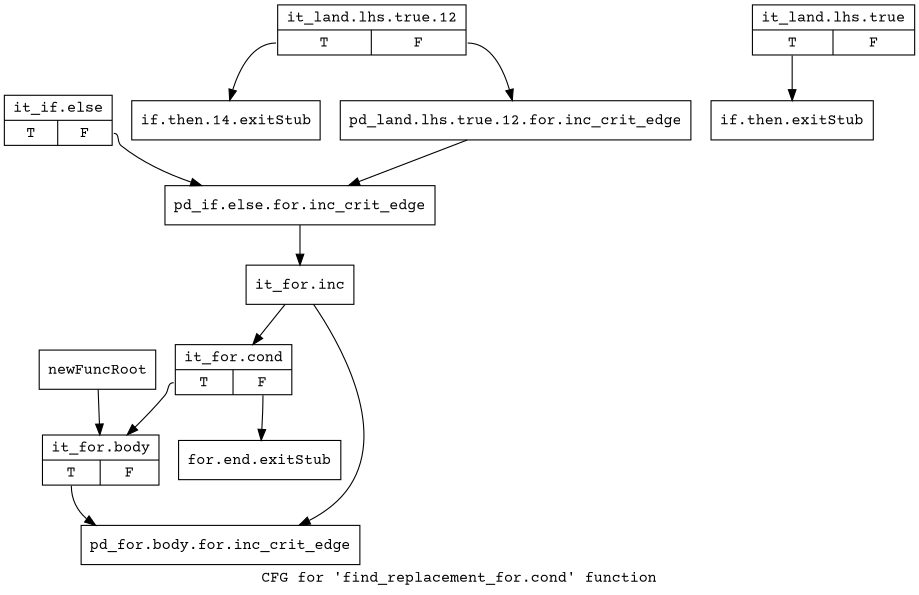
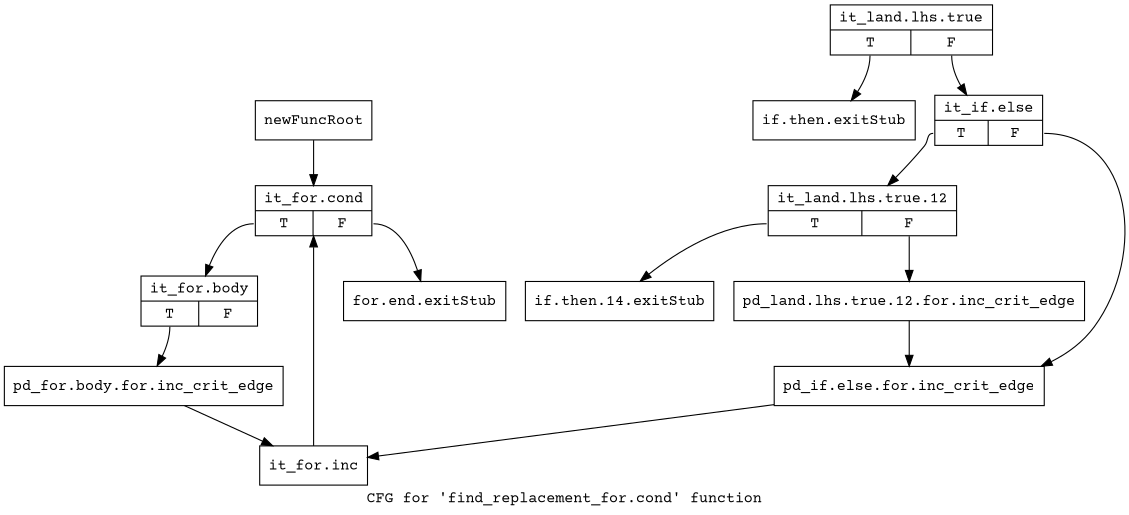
edge "it_land.lhs.true" -> "it_if.else": added
edge "it_if.else" -> "it_land.lhs.true.12": added
edge "newFuncRoot" -> "it_for.body": now "newFuncRoot" -> "it_for.cond"
edge "it_for.inc" -> "pd_for.body.for.inc_crit_edge": reversed
